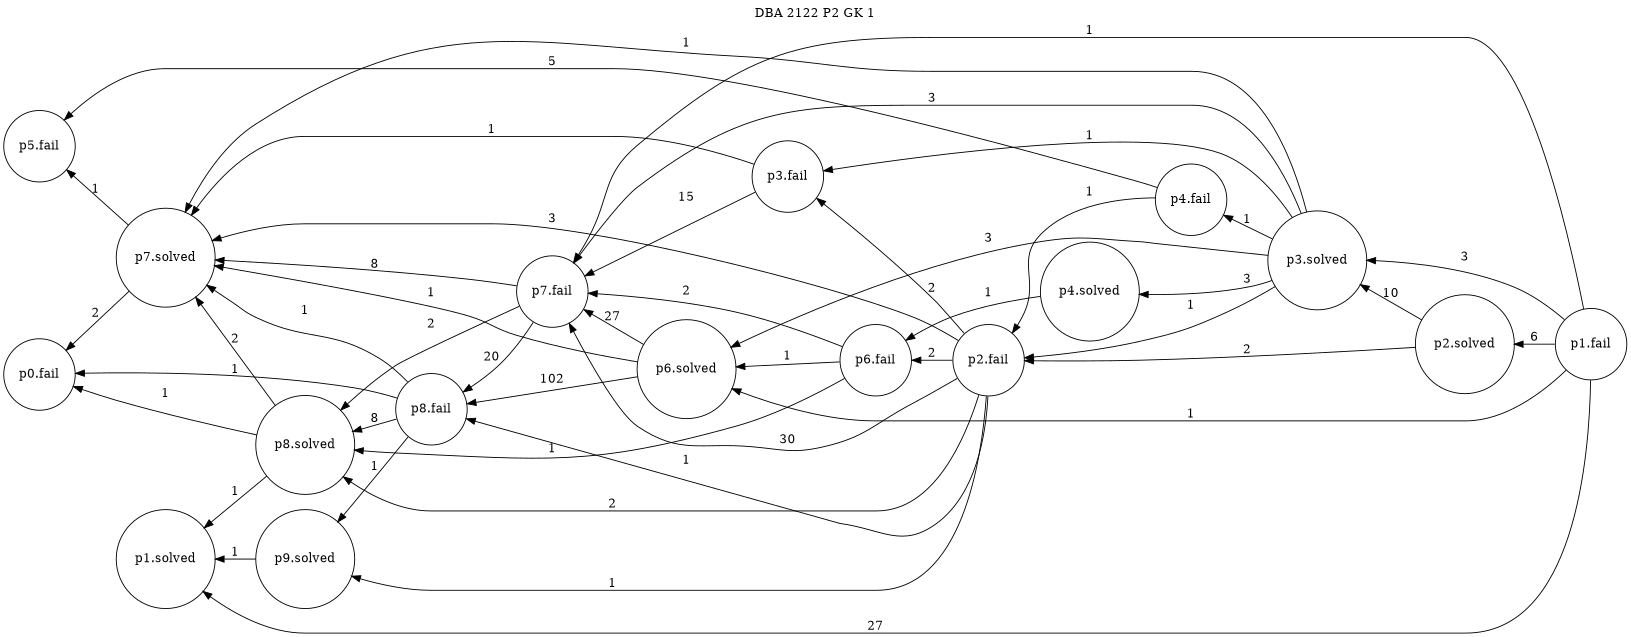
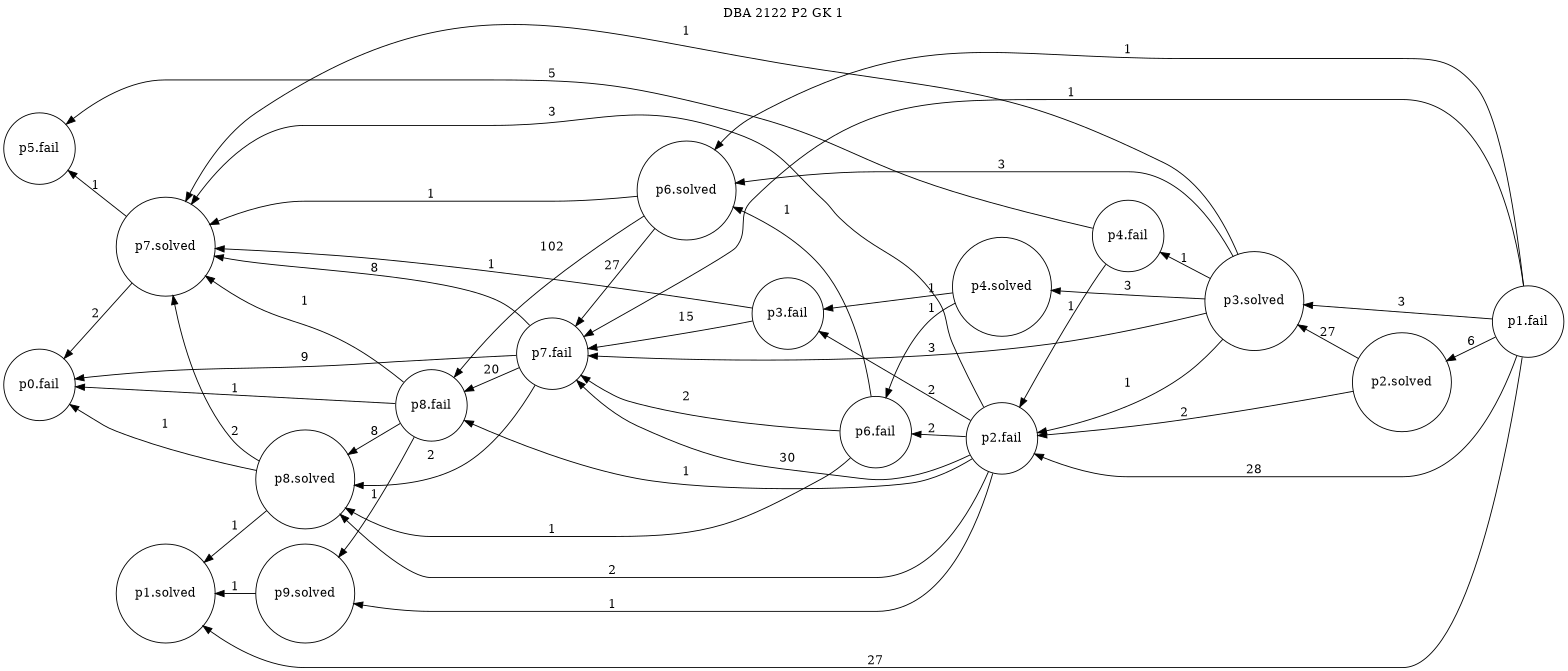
edge "p3.solved" -> "p3.fail": now "p4.solved" -> "p3.fail"
edge "p2.solved" -> "p3.solved": label "10" -> "27"
edge "p7.fail" -> "p0.fail": added, label "9"
edge "p1.fail" -> "p2.fail": added, label "28"
